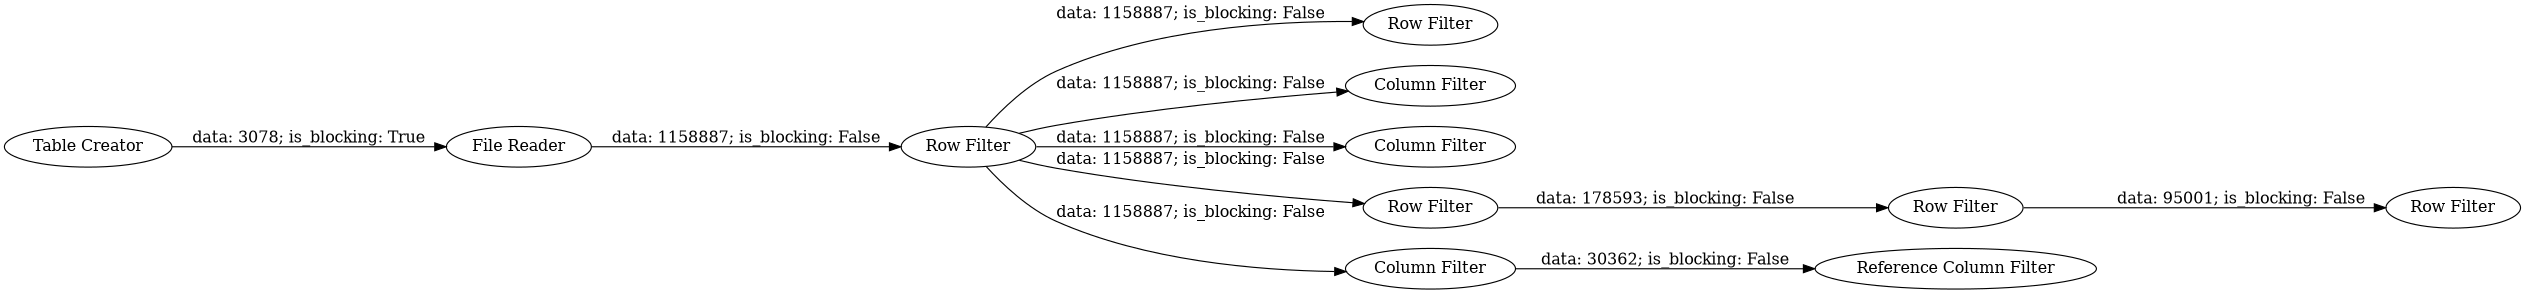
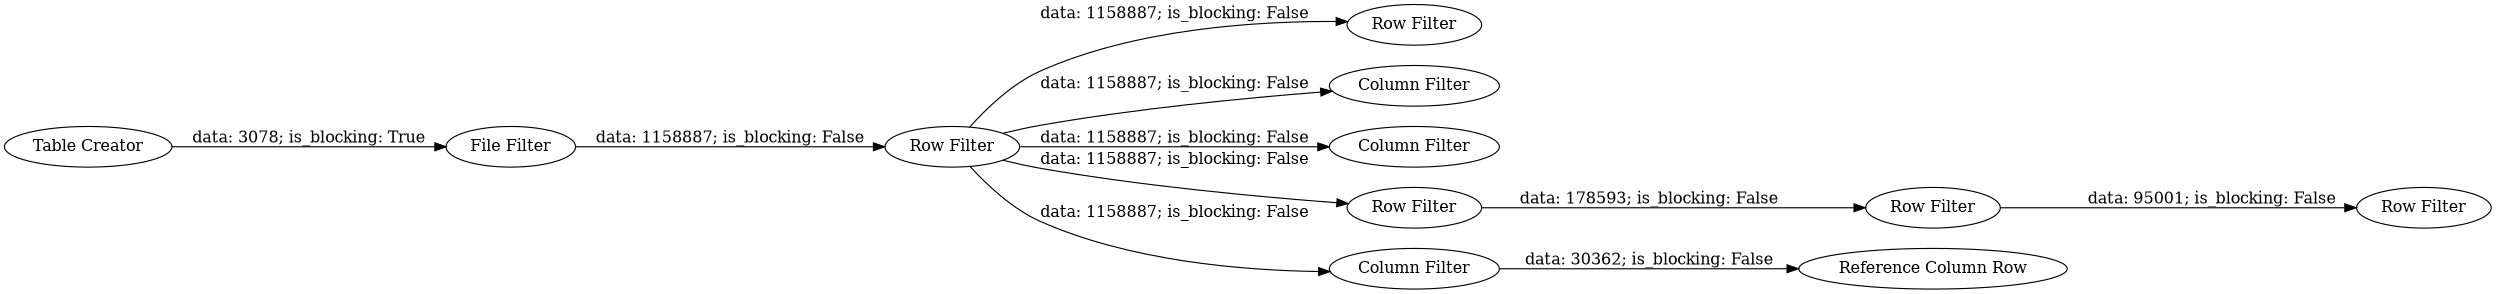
node "File Reader": label "File Reader" -> "File Filter"
node "Reference Column Filter": label "Reference Column Filter" -> "Reference Column Row"
